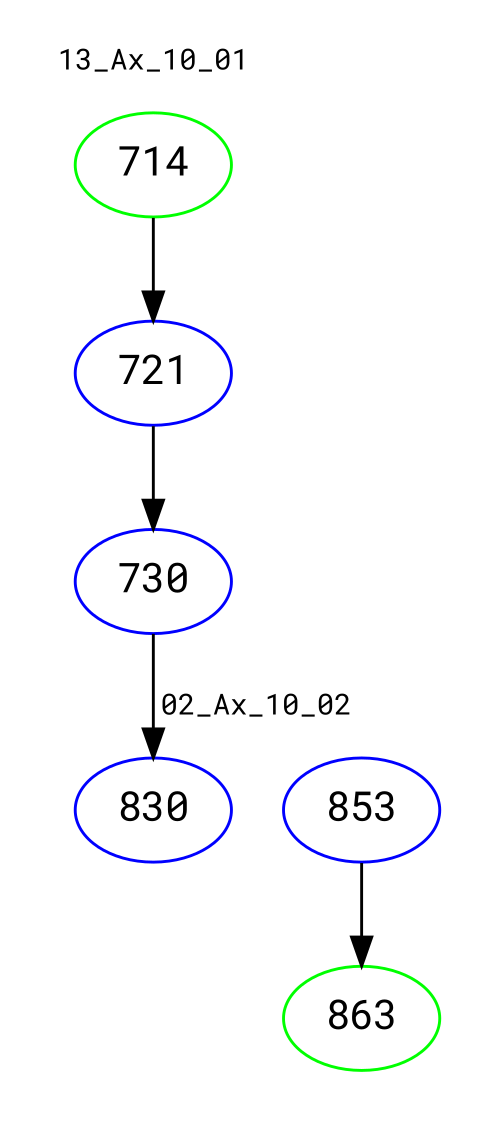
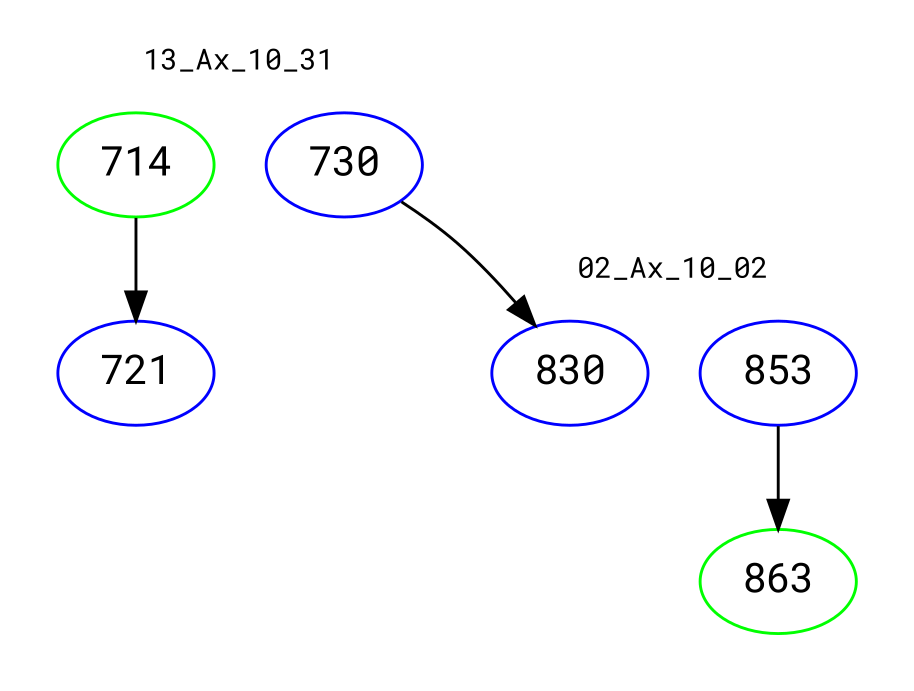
cluster "13_Ax_10_01": label "13_Ax_10_01" -> "13_Ax_10_31"
edge "721" -> "730": removed
